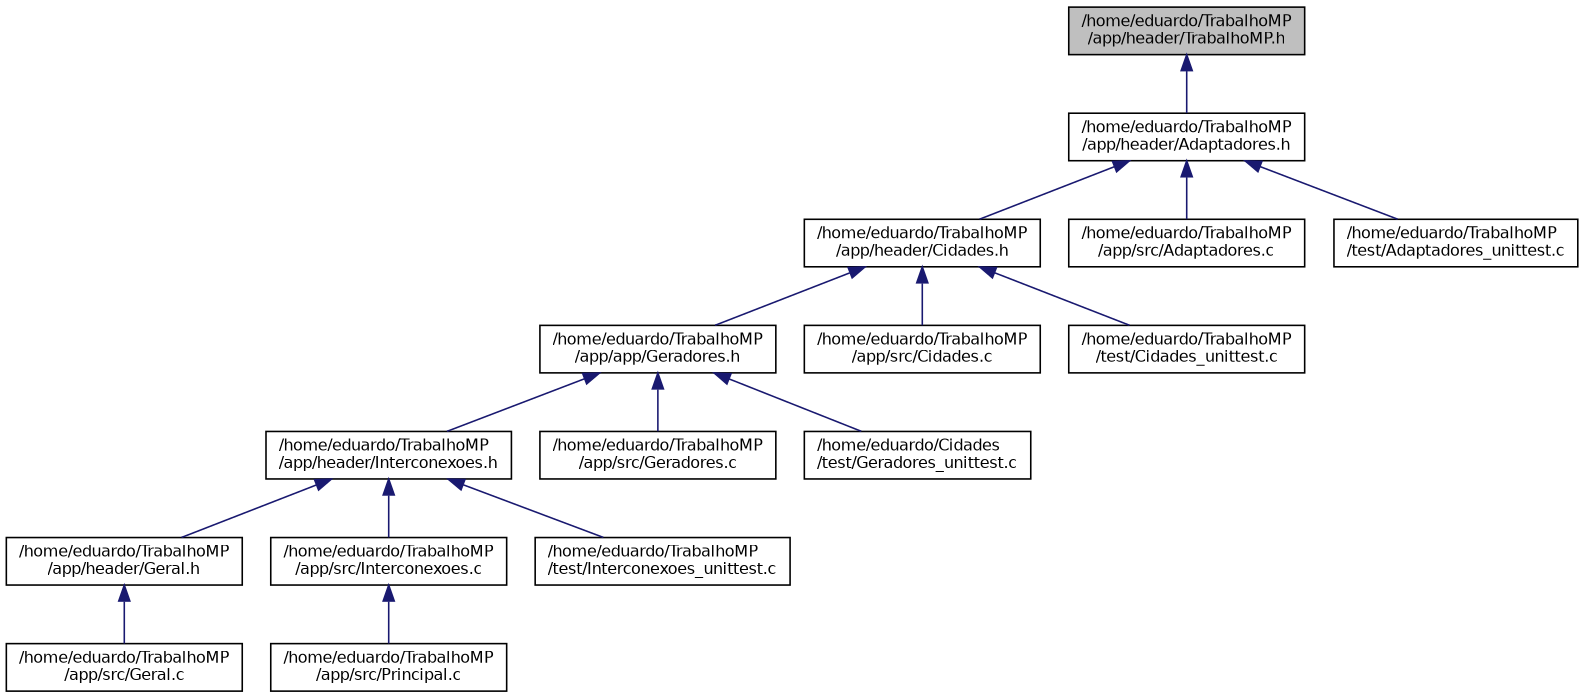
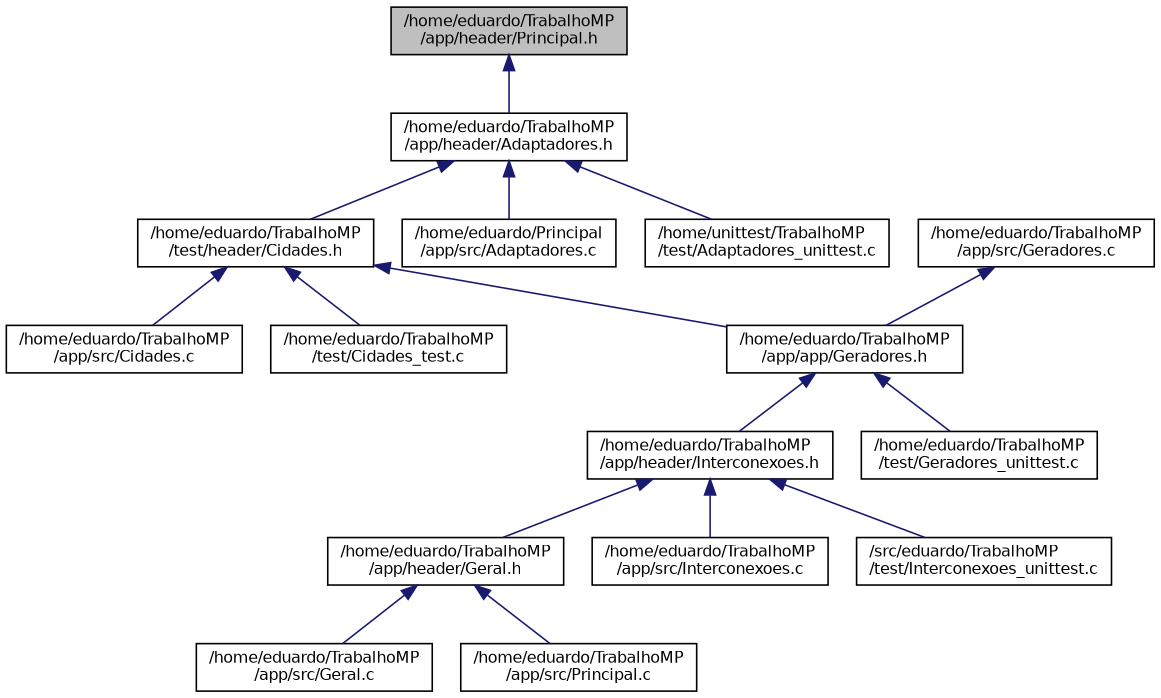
node "/home/eduardo/TrabalhoMP /app/header/TrabalhoMP.h": label "/home/eduardo/TrabalhoMP /app/header/TrabalhoMP.h" -> "/home/eduardo/TrabalhoMP /app/header/Principal.h"
node "/home/eduardo/TrabalhoMP /app/header/Cidades.h": label "/home/eduardo/TrabalhoMP /app/header/Cidades.h" -> "/home/eduardo/TrabalhoMP /test/header/Cidades.h"
node "/home/eduardo/TrabalhoMP /app/src/Adaptadores.c": label "/home/eduardo/TrabalhoMP /app/src/Adaptadores.c" -> "/home/eduardo/Principal /app/src/Adaptadores.c"
node "/home/eduardo/TrabalhoMP /test/Adaptadores_unittest.c": label "/home/eduardo/TrabalhoMP /test/Adaptadores_unittest.c" -> "/home/unittest/TrabalhoMP /test/Adaptadores_unittest.c"
node "/home/eduardo/TrabalhoMP /test/Cidades_unittest.c": label "/home/eduardo/TrabalhoMP /test/Cidades_unittest.c" -> "/home/eduardo/TrabalhoMP /test/Cidades_test.c"
edge "/home/eduardo/TrabalhoMP /app/src/Geradores.c" -> "/home/eduardo/TrabalhoMP /app/app/Geradores.h": reversed
node "/home/eduardo/Cidades /test/Geradores_unittest.c": label "/home/eduardo/Cidades /test/Geradores_unittest.c" -> "/home/eduardo/TrabalhoMP /test/Geradores_unittest.c"
node "/home/eduardo/TrabalhoMP /test/Interconexoes_unittest.c": label "/home/eduardo/TrabalhoMP /test/Interconexoes_unittest.c" -> "/src/eduardo/TrabalhoMP /test/Interconexoes_unittest.c"
edge "/home/eduardo/TrabalhoMP /app/src/Principal.c" -> "/home/eduardo/TrabalhoMP /app/src/Interconexoes.c": now "/home/eduardo/TrabalhoMP /app/src/Principal.c" -> "/home/eduardo/TrabalhoMP /app/header/Geral.h"
